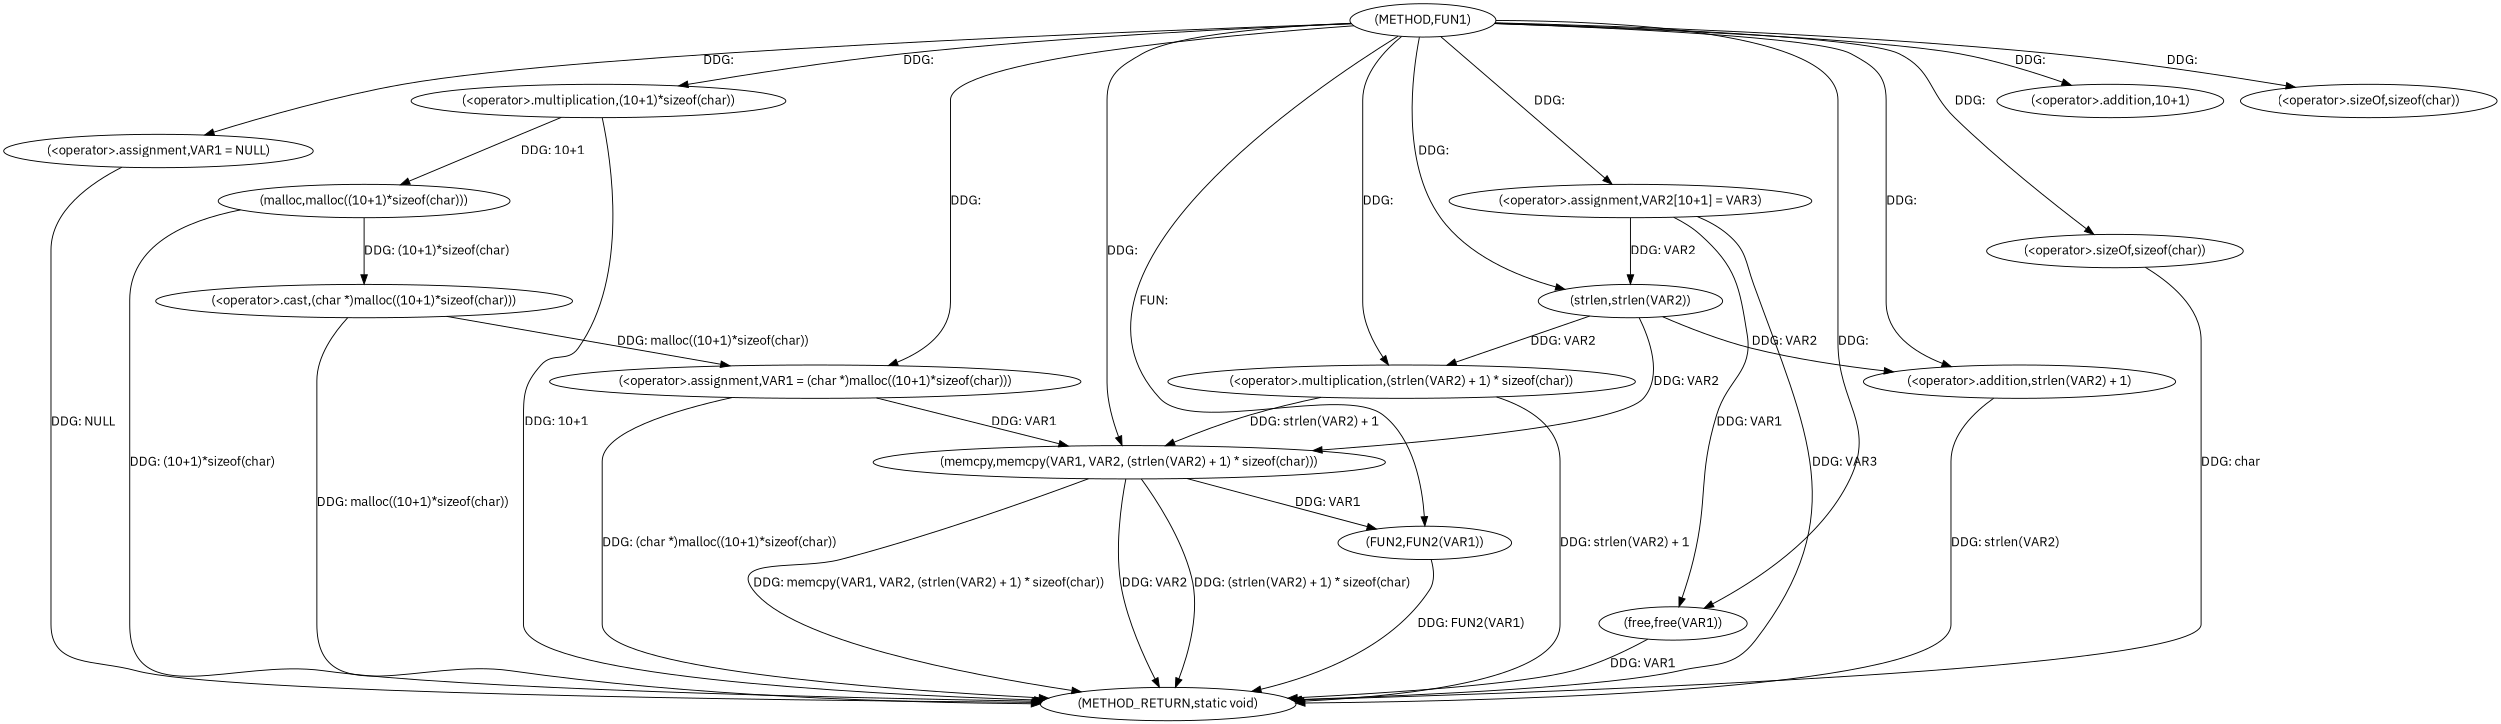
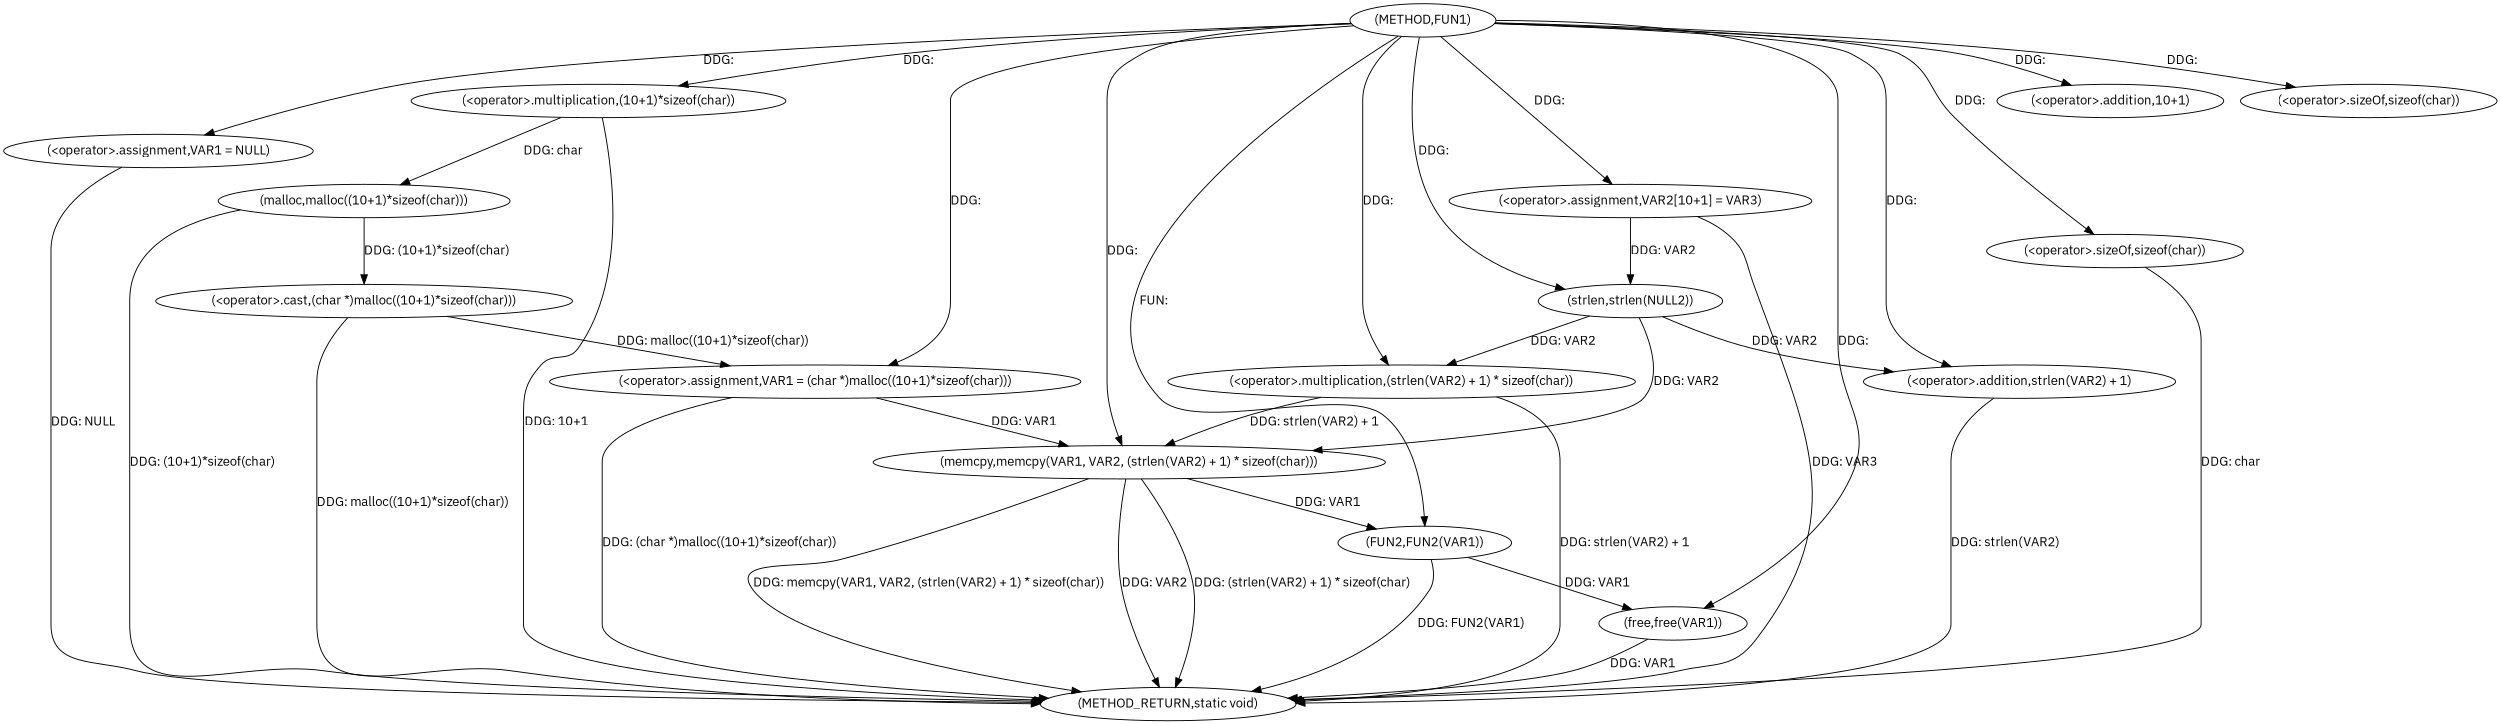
edge "(<operator>.multiplication,(10+1)*sizeof(char))" -> "(malloc,malloc((10+1)*sizeof(char)))": label "DDG: 10+1" -> "DDG: char"
node "(strlen,strlen(VAR2))": label "(strlen,strlen(VAR2))" -> "(strlen,strlen(NULL2))"
edge "(<operator>.assignment,VAR2[10+1] = VAR3)" -> "(free,free(VAR1))": now "(FUN2,FUN2(VAR1))" -> "(free,free(VAR1))"
